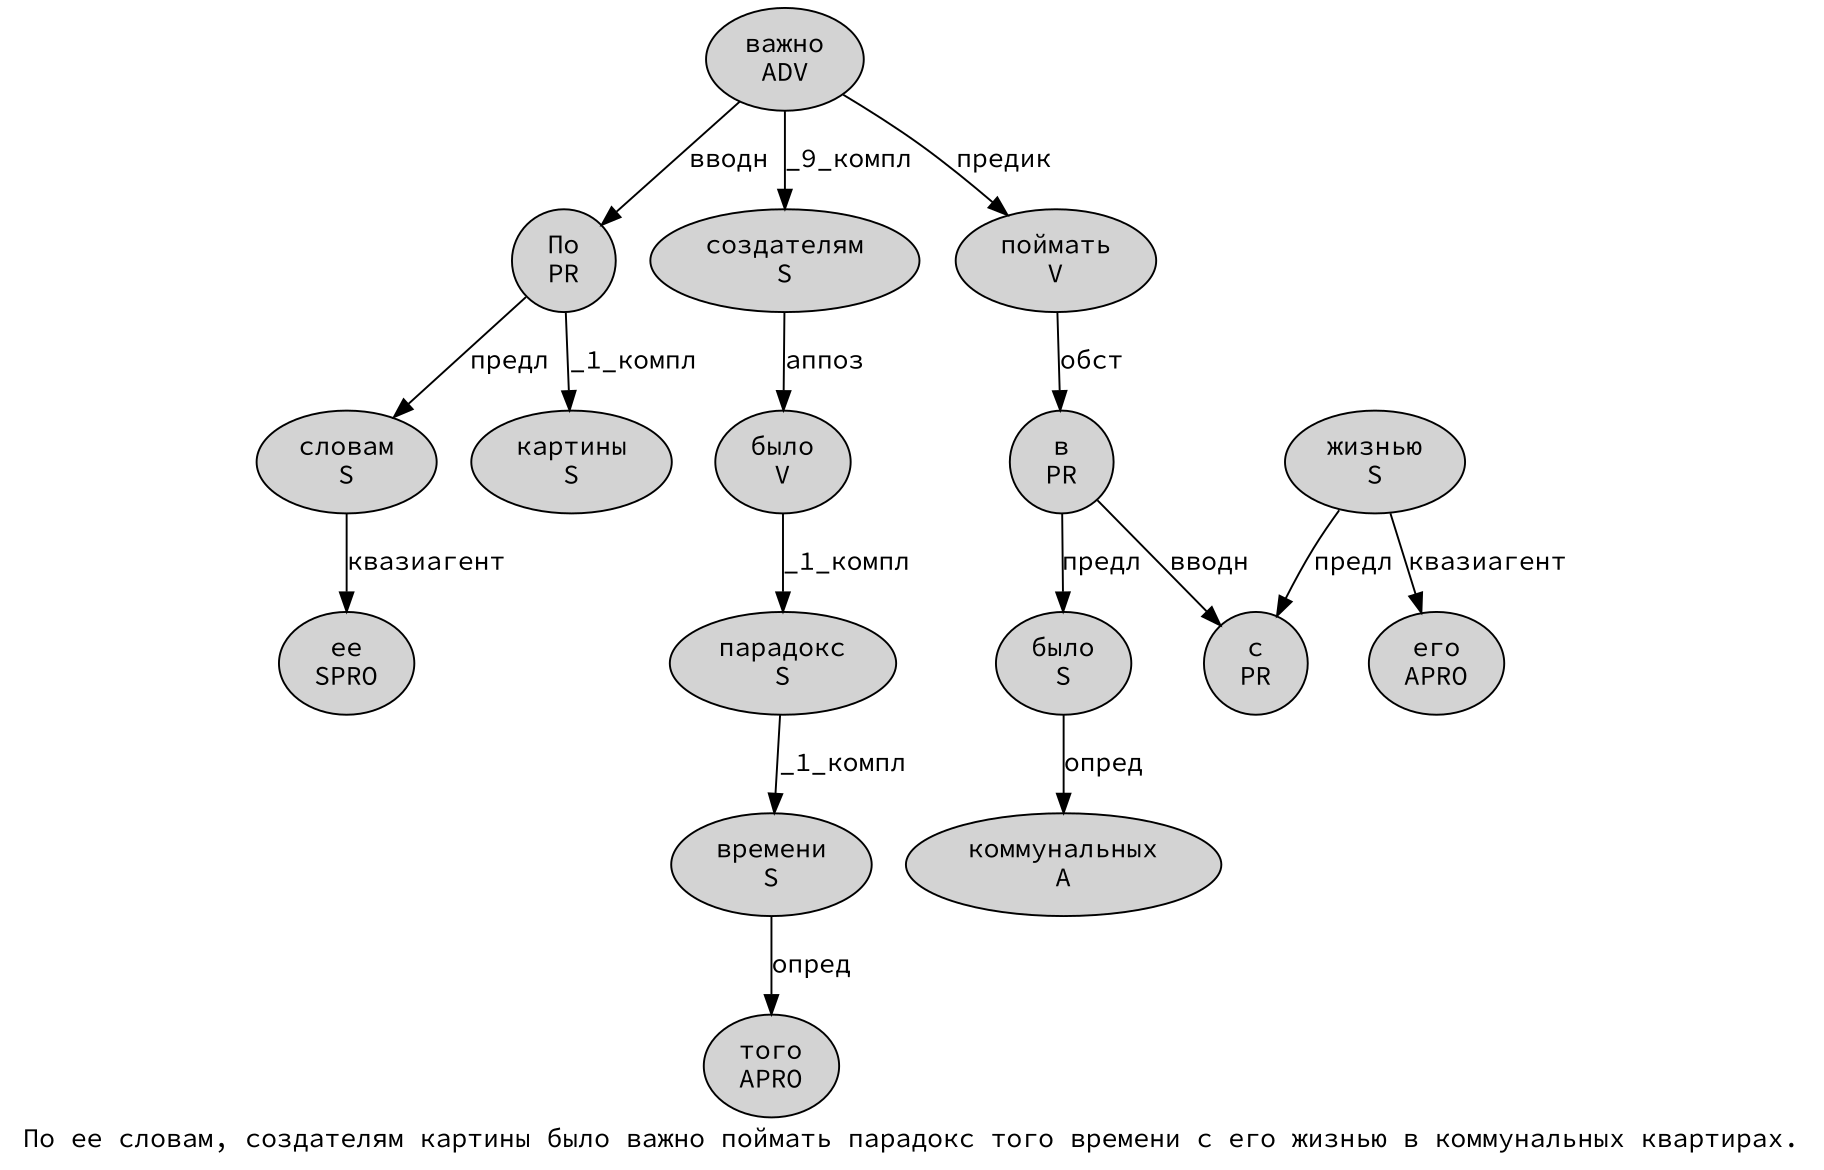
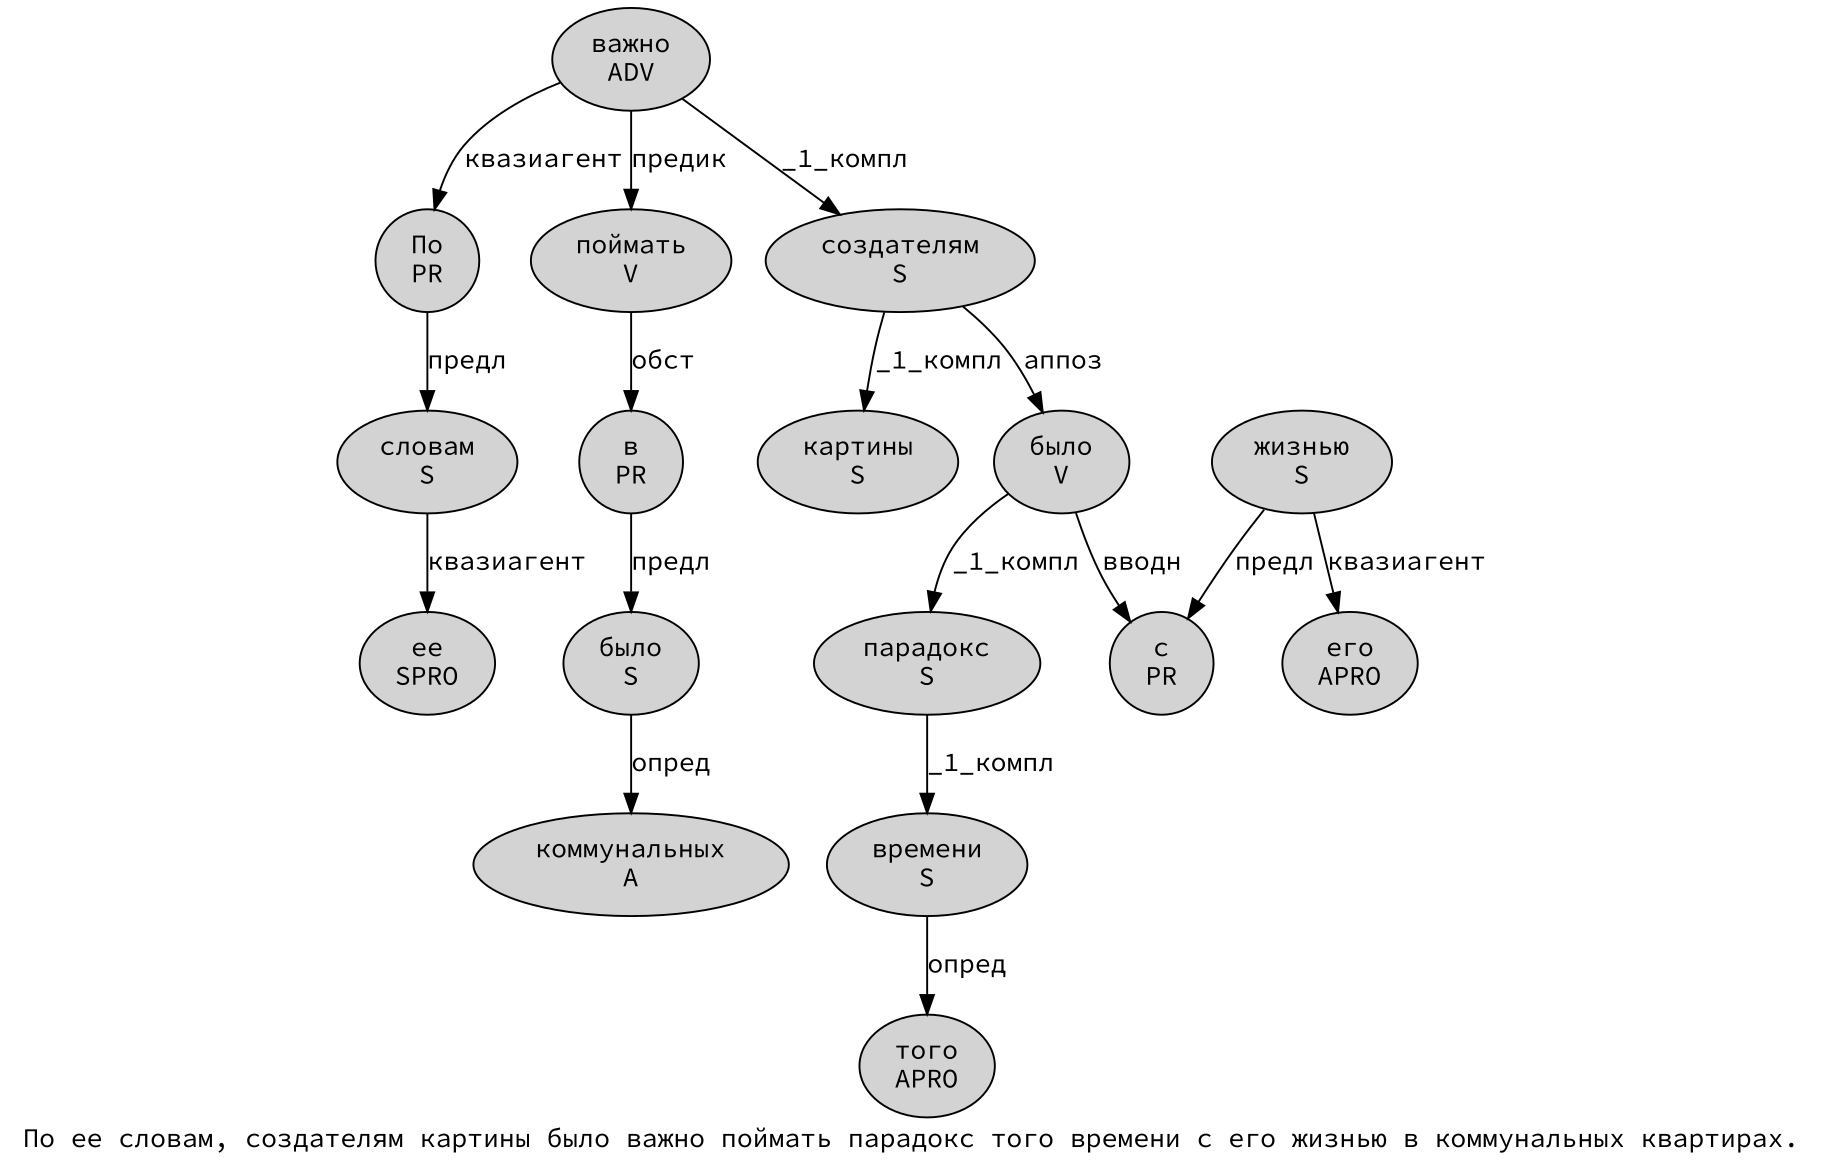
edge "важно ADV" -> "По PR": label "вводн" -> "квазиагент"
edge "важно ADV" -> "создателям S": label "_9_компл" -> "_1_компл"
edge "По PR" -> "картины S": now "создателям S" -> "картины S"
edge "в PR" -> "с PR": now "было V" -> "с PR"
